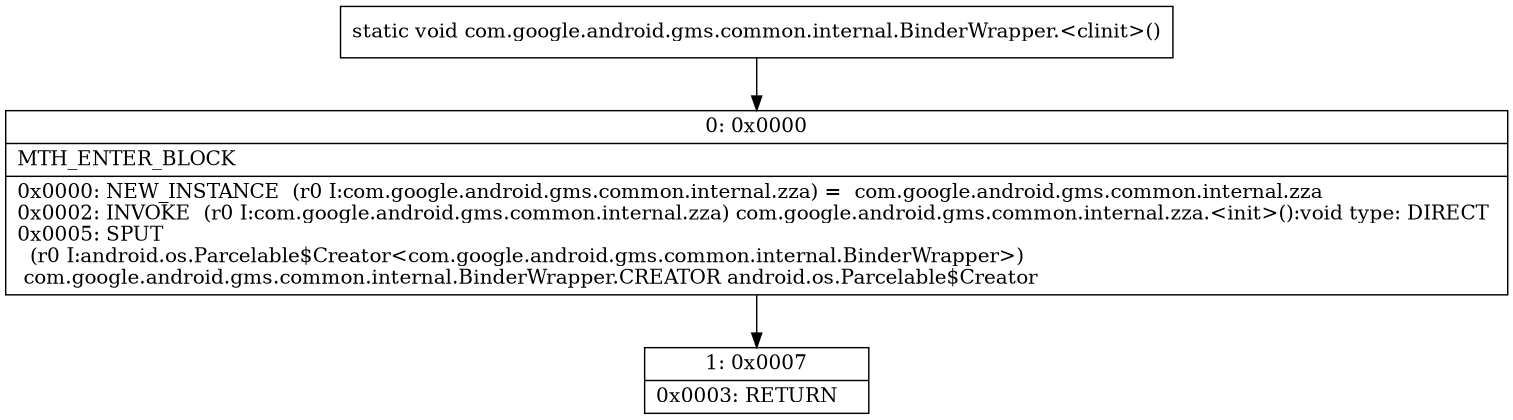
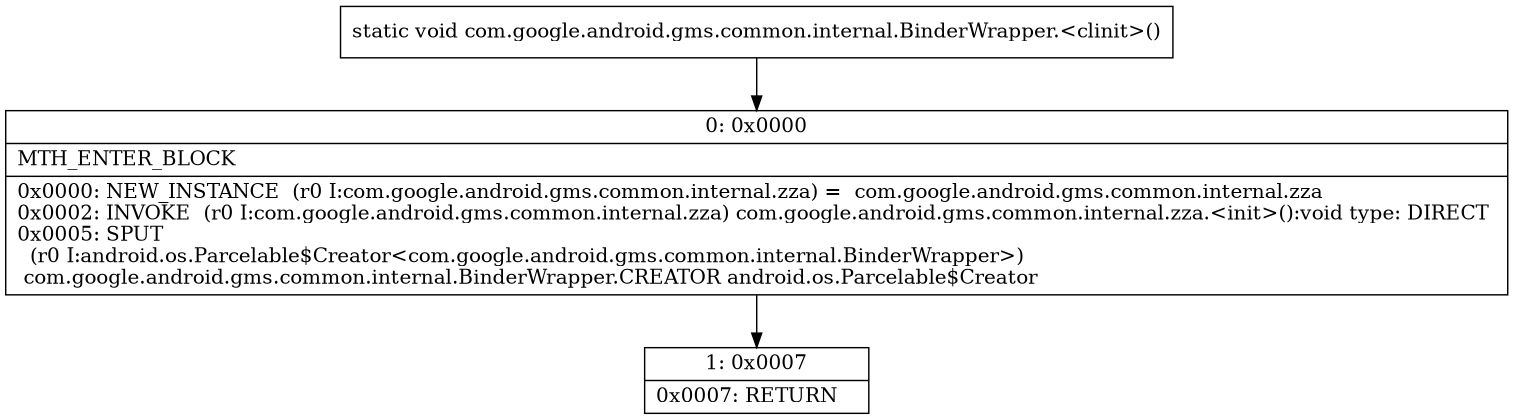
node "1: 0x0007": text "0x0003: RETURN" -> "0x0007: RETURN"
